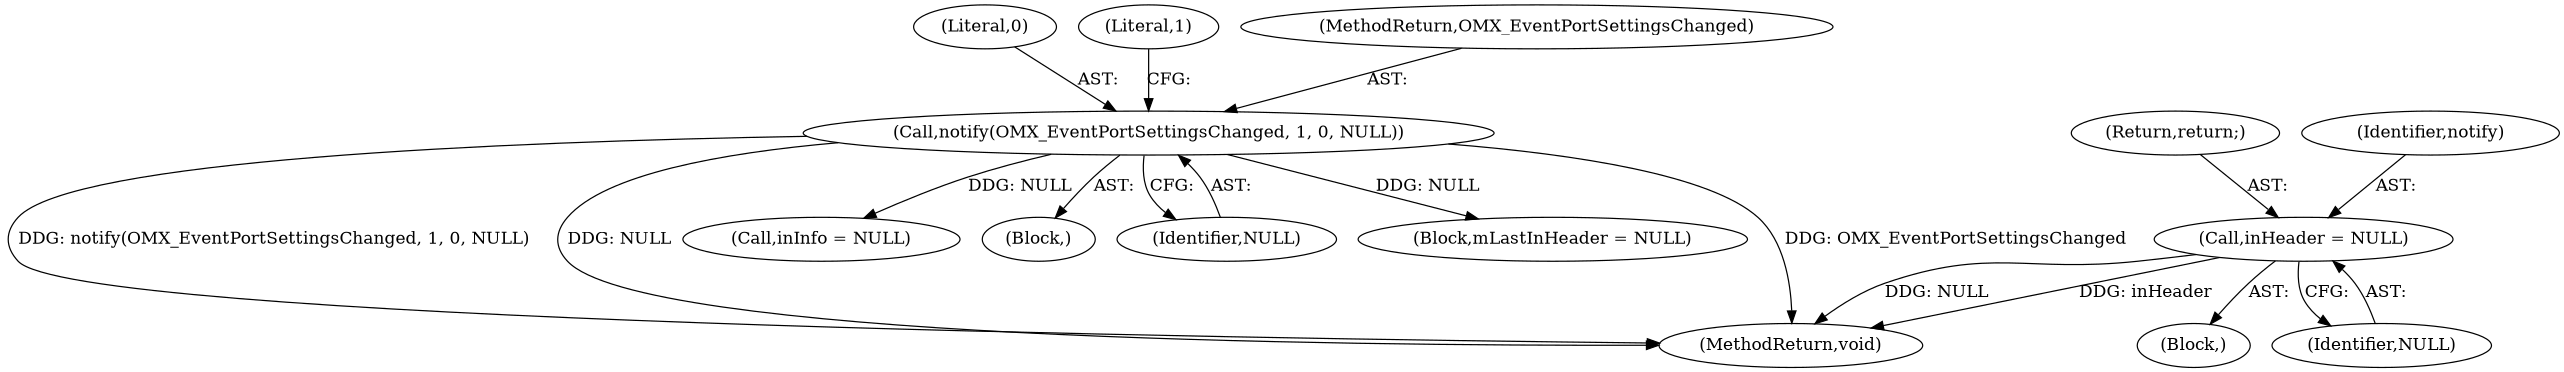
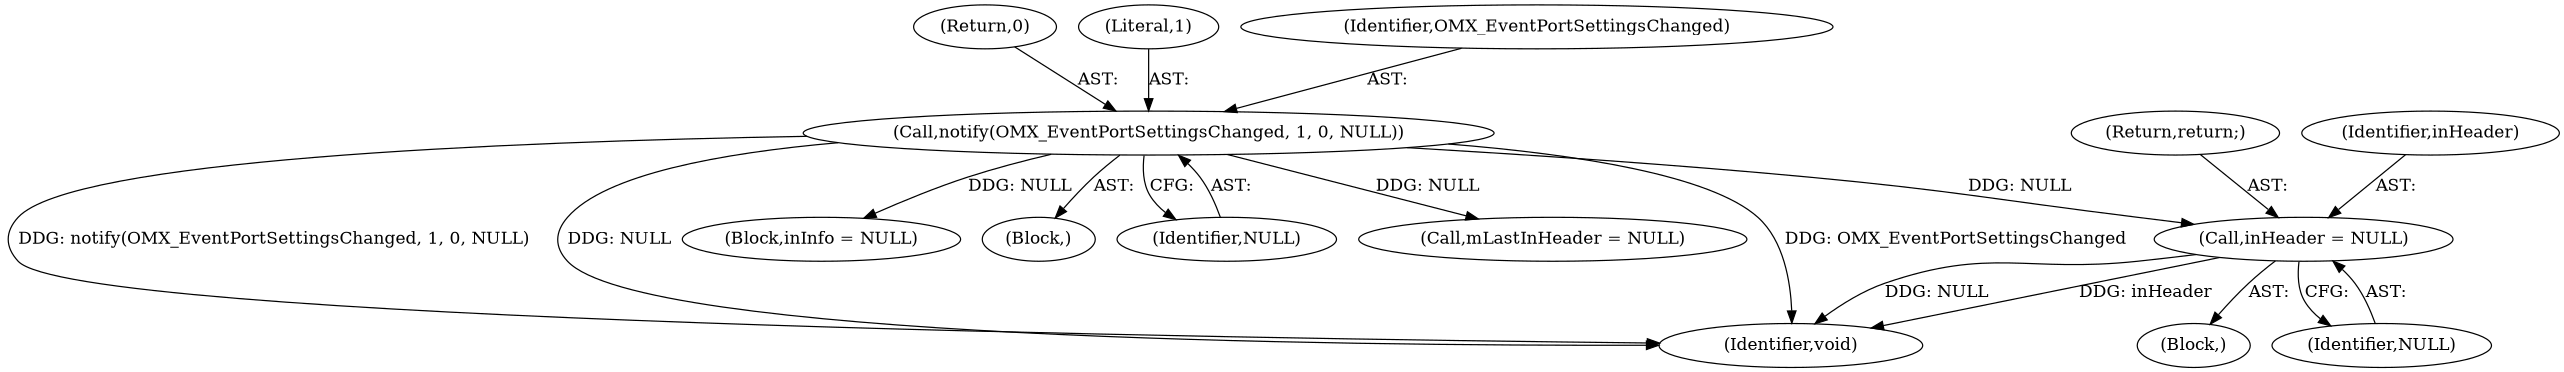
node "(Literal,0)": label "(Literal,0)" -> "(Return,0)"
node "(MethodReturn,OMX_EventPortSettingsChanged)": label "(MethodReturn,OMX_EventPortSettingsChanged)" -> "(Identifier,OMX_EventPortSettingsChanged)"
edge "(Literal,1)" -> "(Call,notify(OMX_EventPortSettingsChanged, 1, 0, NULL))": label "CFG: " -> "AST: "
node "(Identifier,notify)": label "(Identifier,notify)" -> "(Identifier,inHeader)"
edge "(Call,notify(OMX_EventPortSettingsChanged, 1, 0, NULL))" -> "(Call,inHeader = NULL)": added, label "DDG: NULL"
node "(Call,inInfo = NULL)": label "(Call,inInfo = NULL)" -> "(Block,inInfo = NULL)"
node "(Block,mLastInHeader = NULL)": label "(Block,mLastInHeader = NULL)" -> "(Call,mLastInHeader = NULL)"
node "(MethodReturn,void)": label "(MethodReturn,void)" -> "(Identifier,void)"
